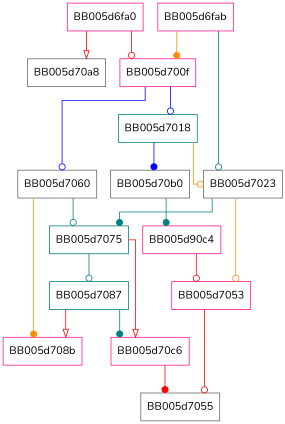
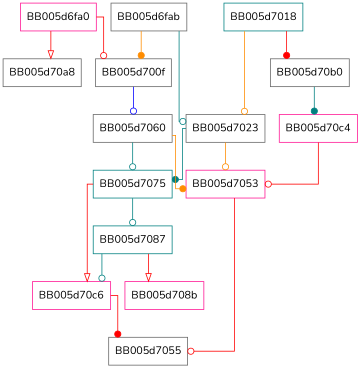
node "BB005d6fab": color deeppink -> gray40
node "BB005d700f": color deeppink -> gray40
edge "BB005d700f" -> "BB005d7018": removed
edge "BB005d7018" -> "BB005d70b0": color blue -> red
node "BB005d90c4": label "BB005d90c4" -> "BB005d70c4"
edge "BB005d7060" -> "BB005d708b": now "BB005d7060" -> "BB005d7053"
edge "BB005d7087" -> "BB005d70c6": arrowhead dot -> odot
